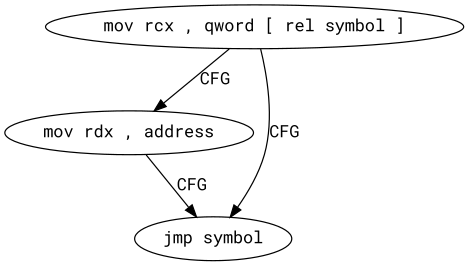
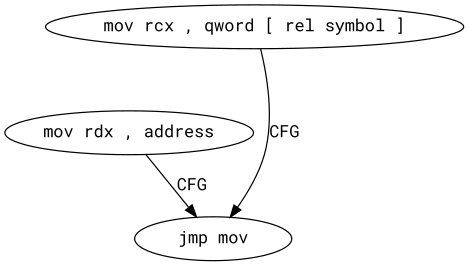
edge "mov rcx , qword [ rel symbol ]" -> "mov rdx , address": removed, label "CFG"
node "jmp symbol": label "jmp symbol" -> "jmp mov"
